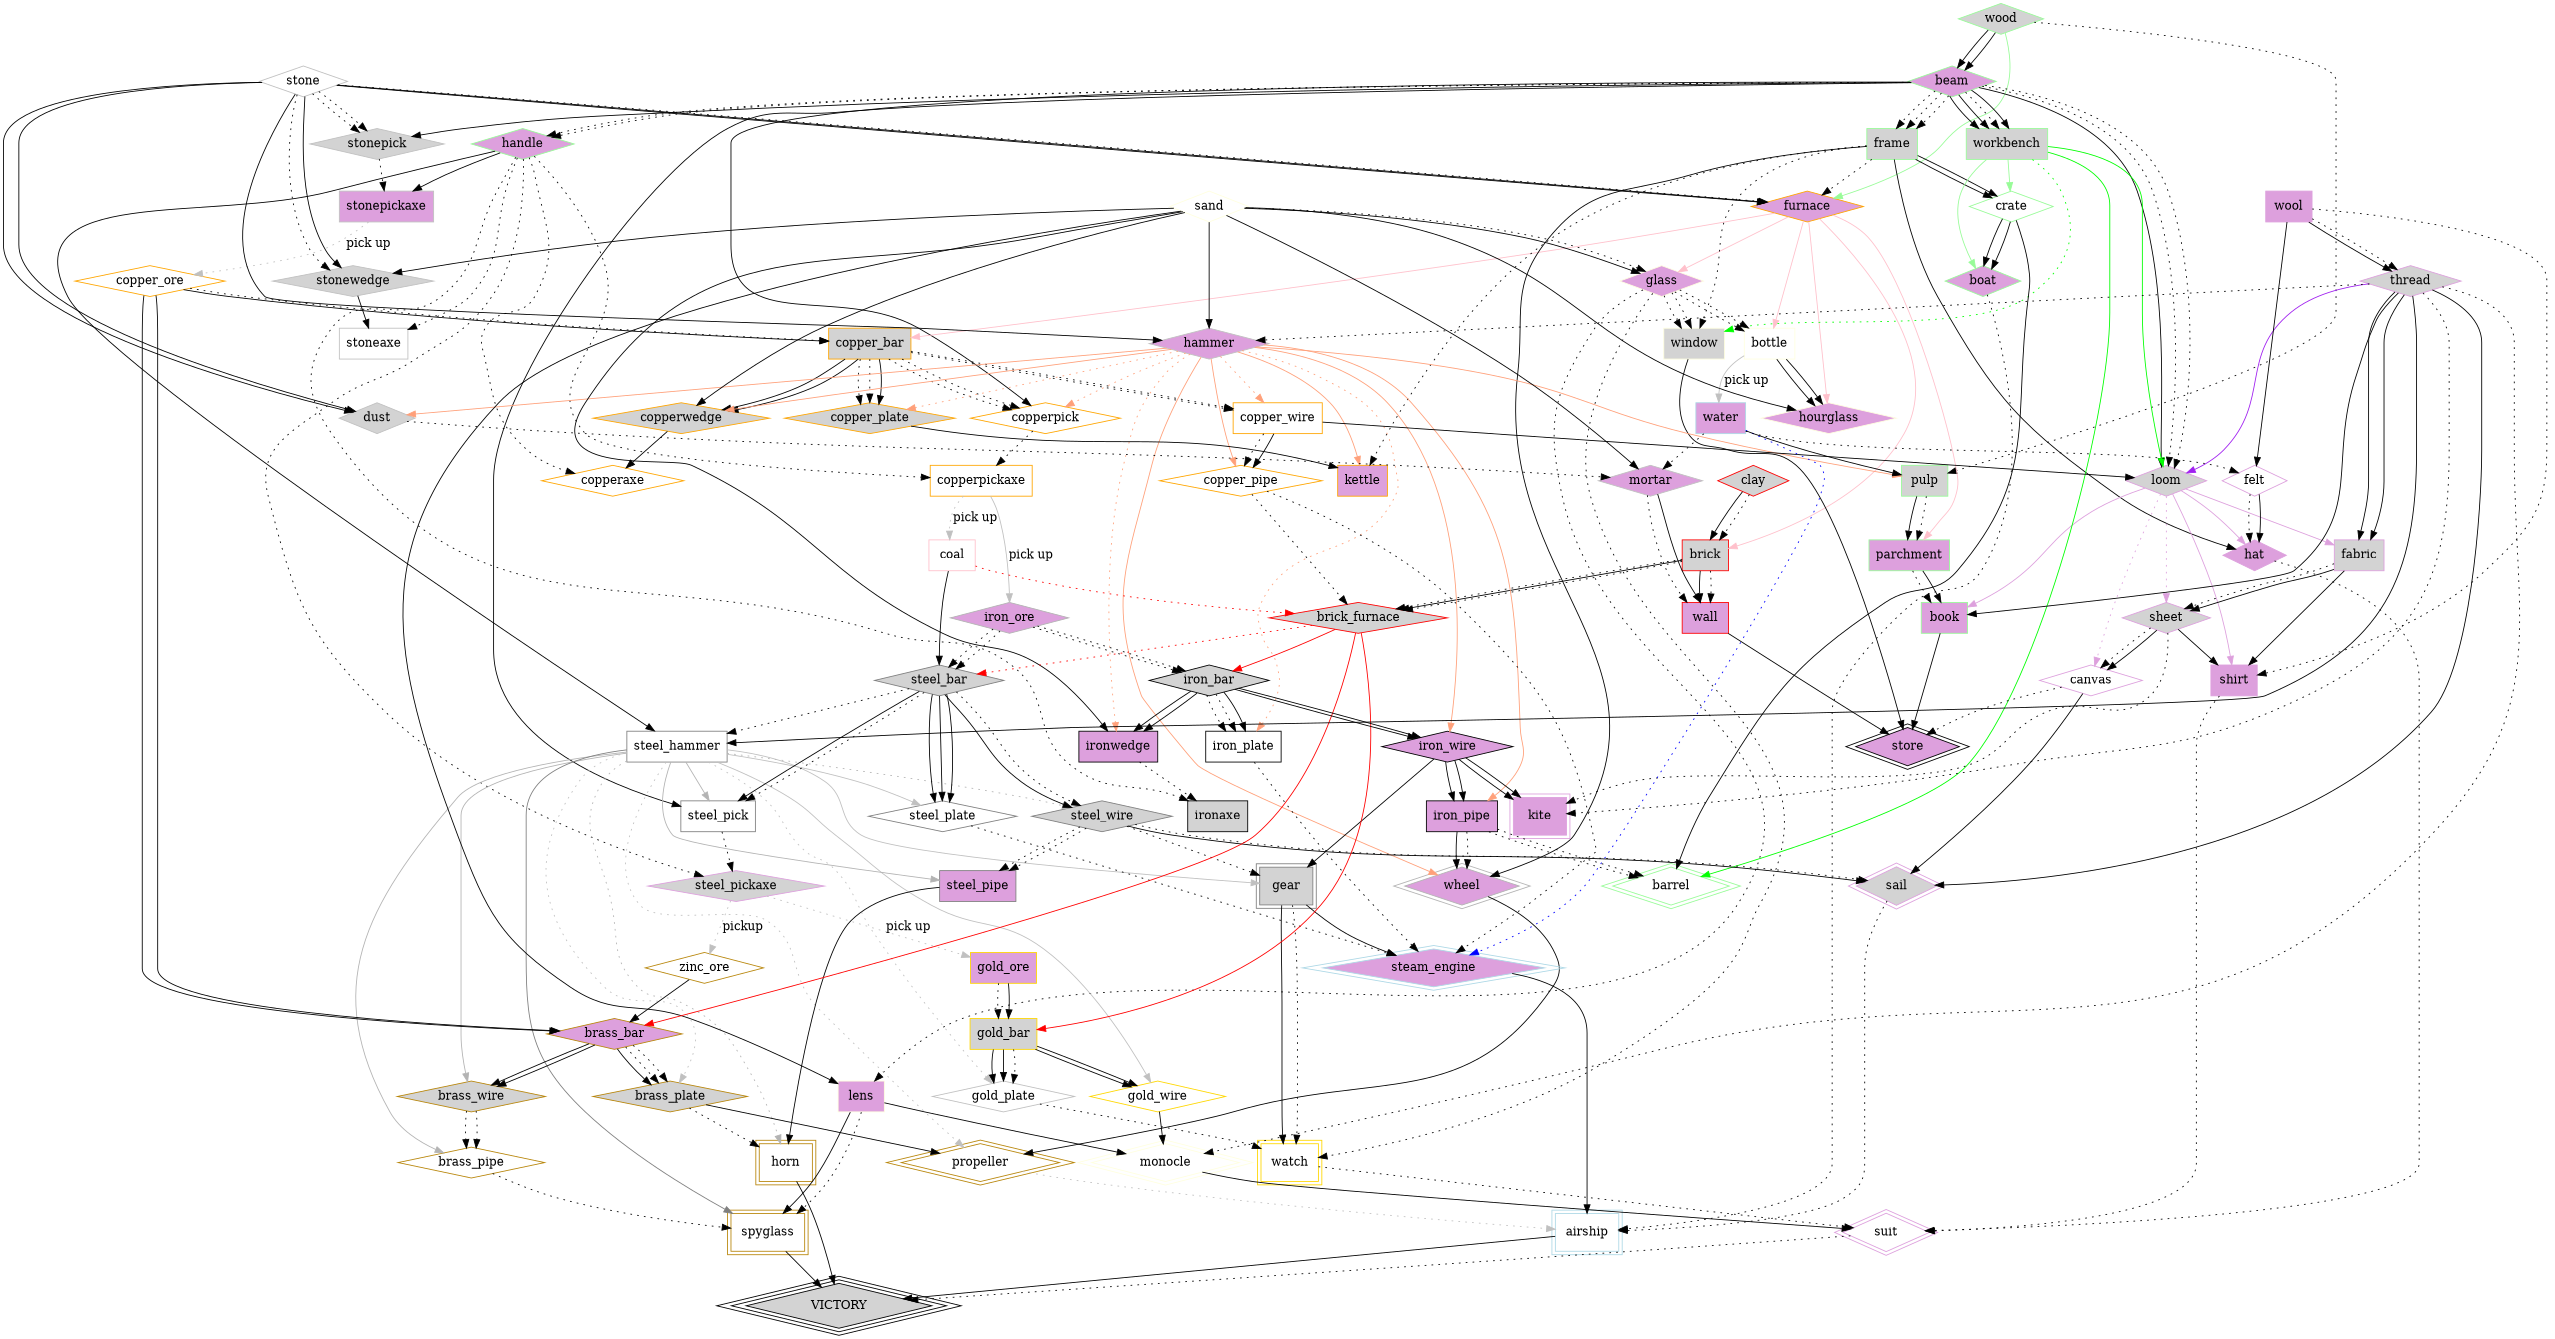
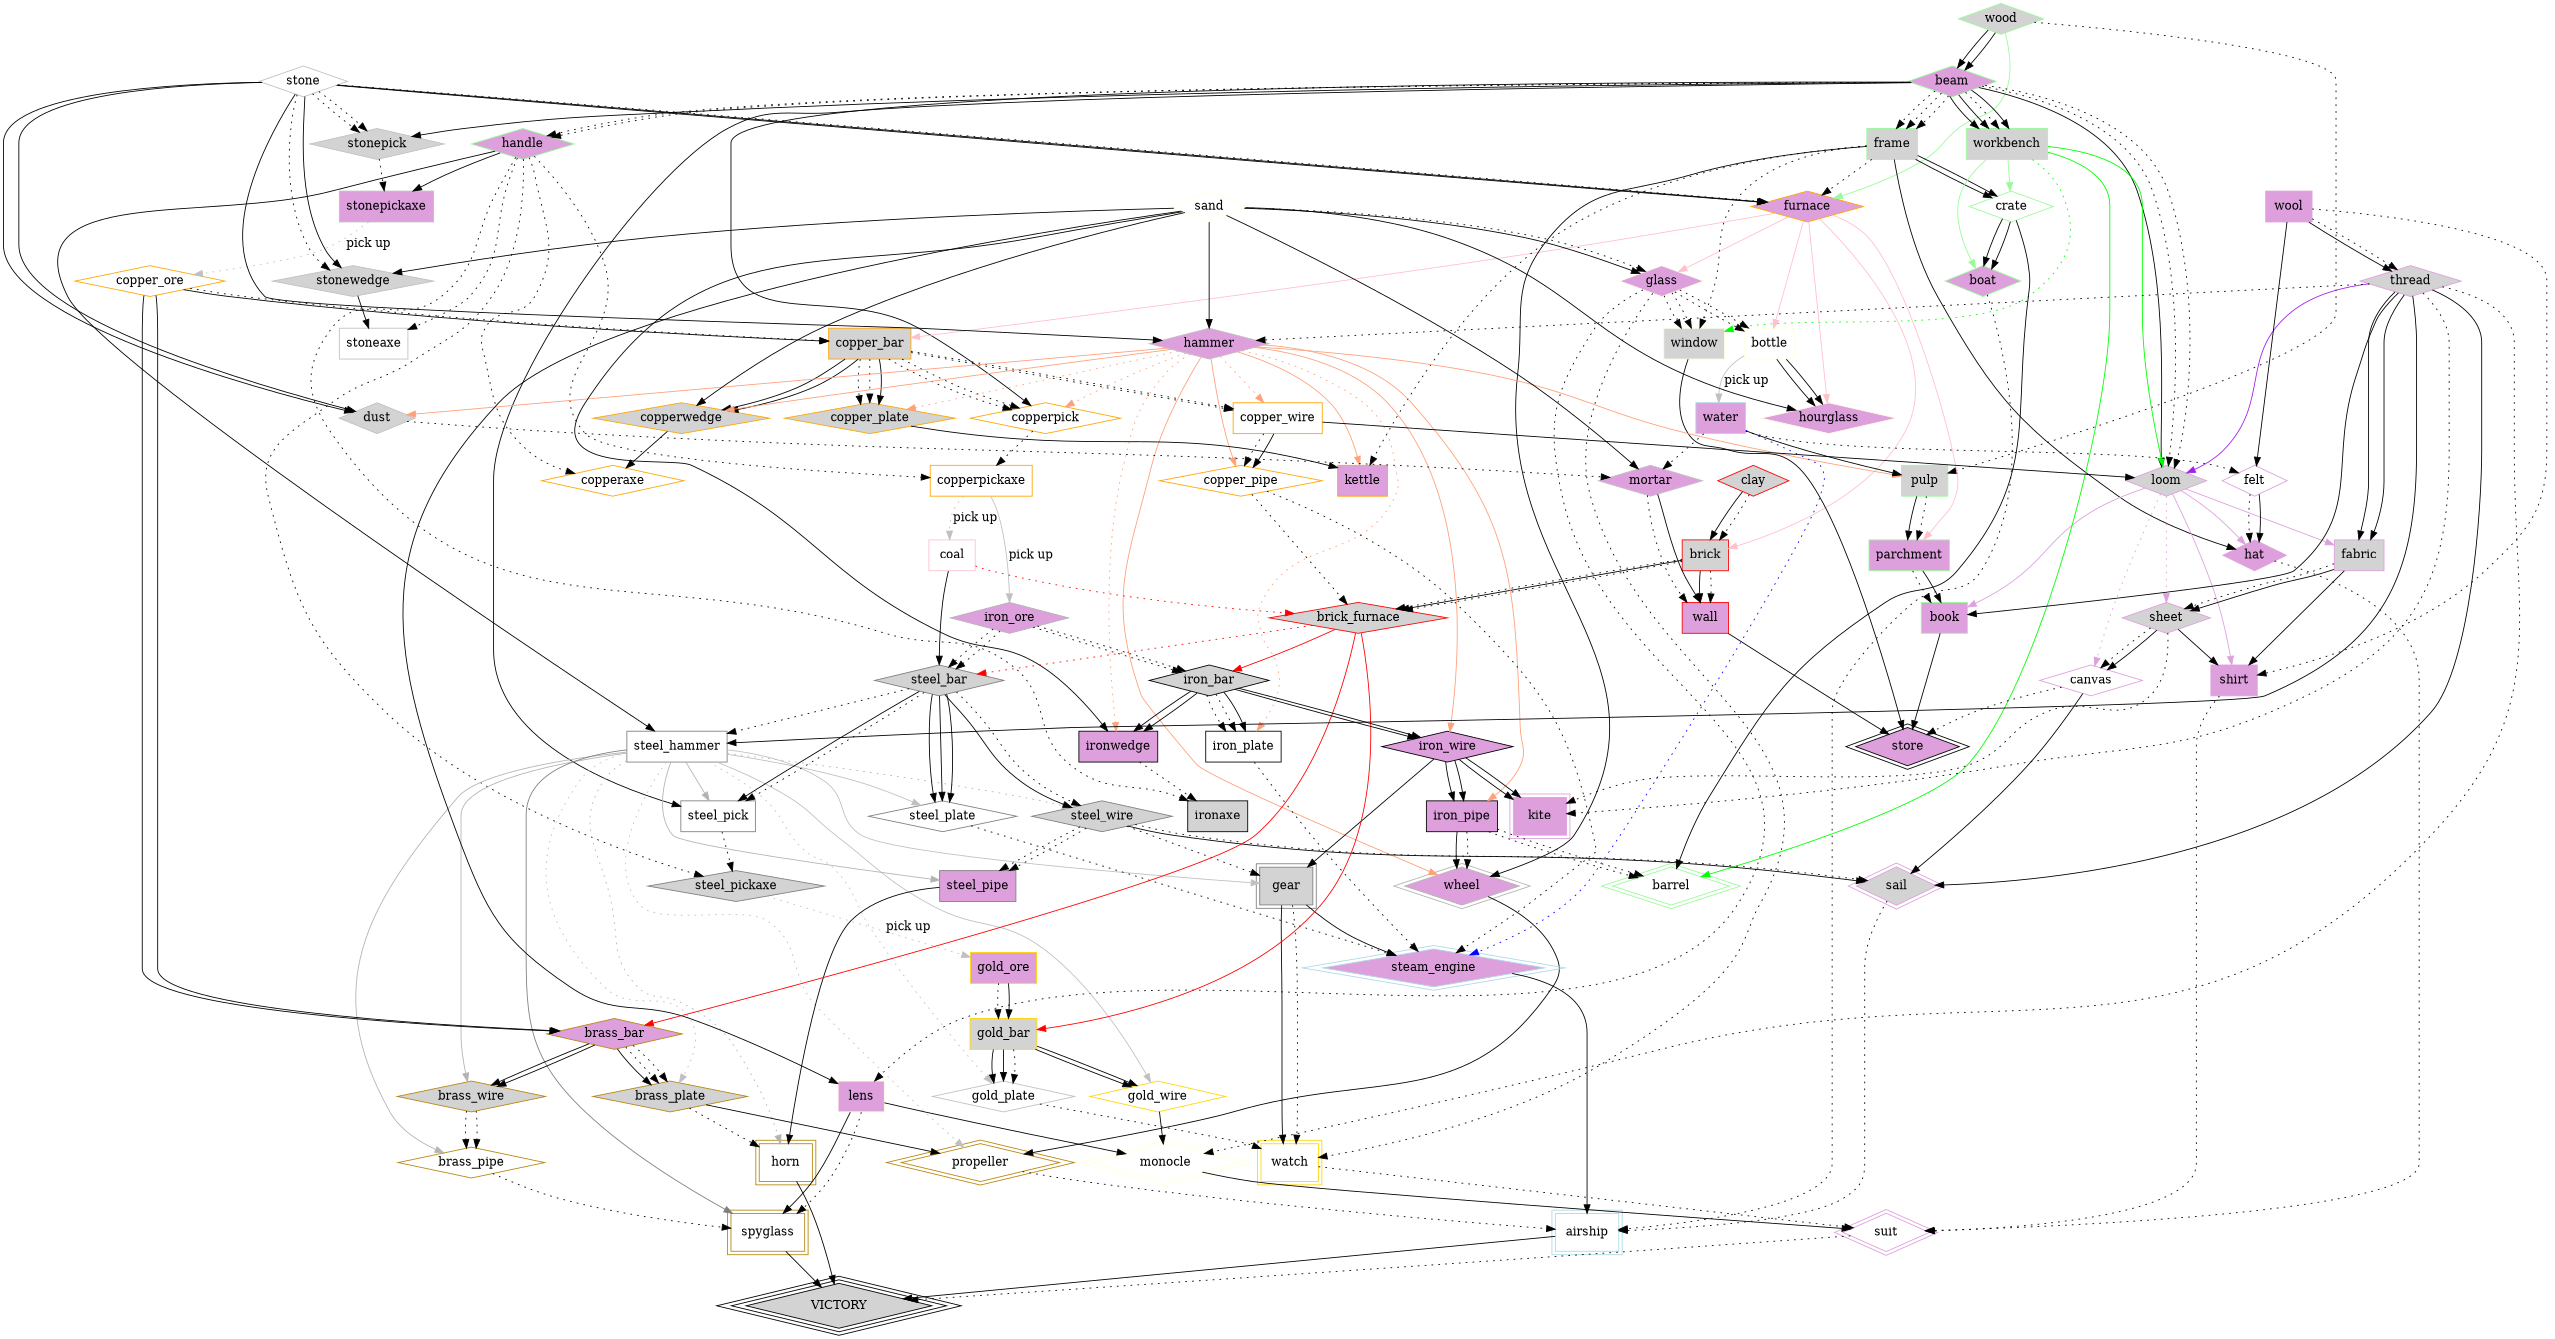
node "steel_pickaxe": color plum -> grey50
node "zinc_ore": removed
edge "propeller" -> "airship": color gray -> black
